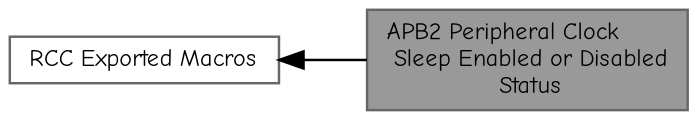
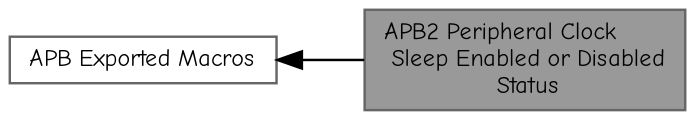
node "RCC Exported Macros": label "RCC Exported Macros" -> "APB Exported Macros"
